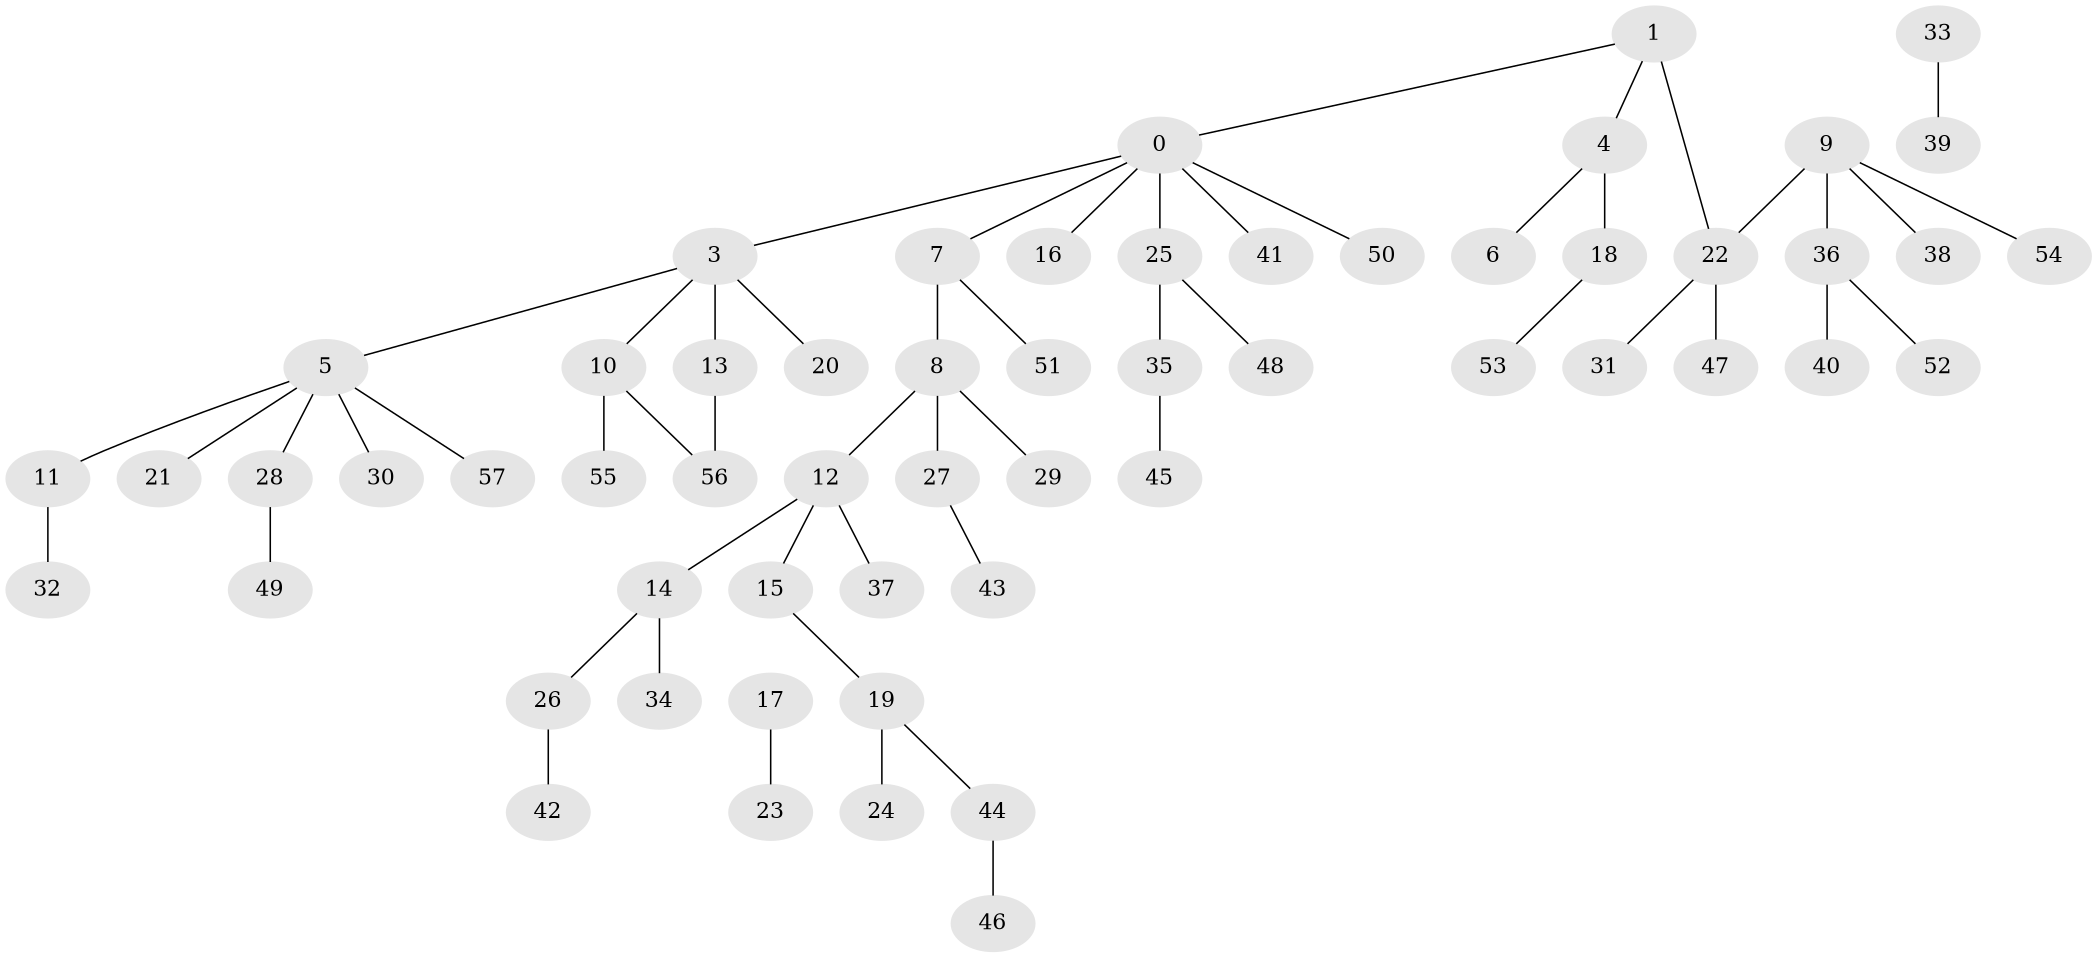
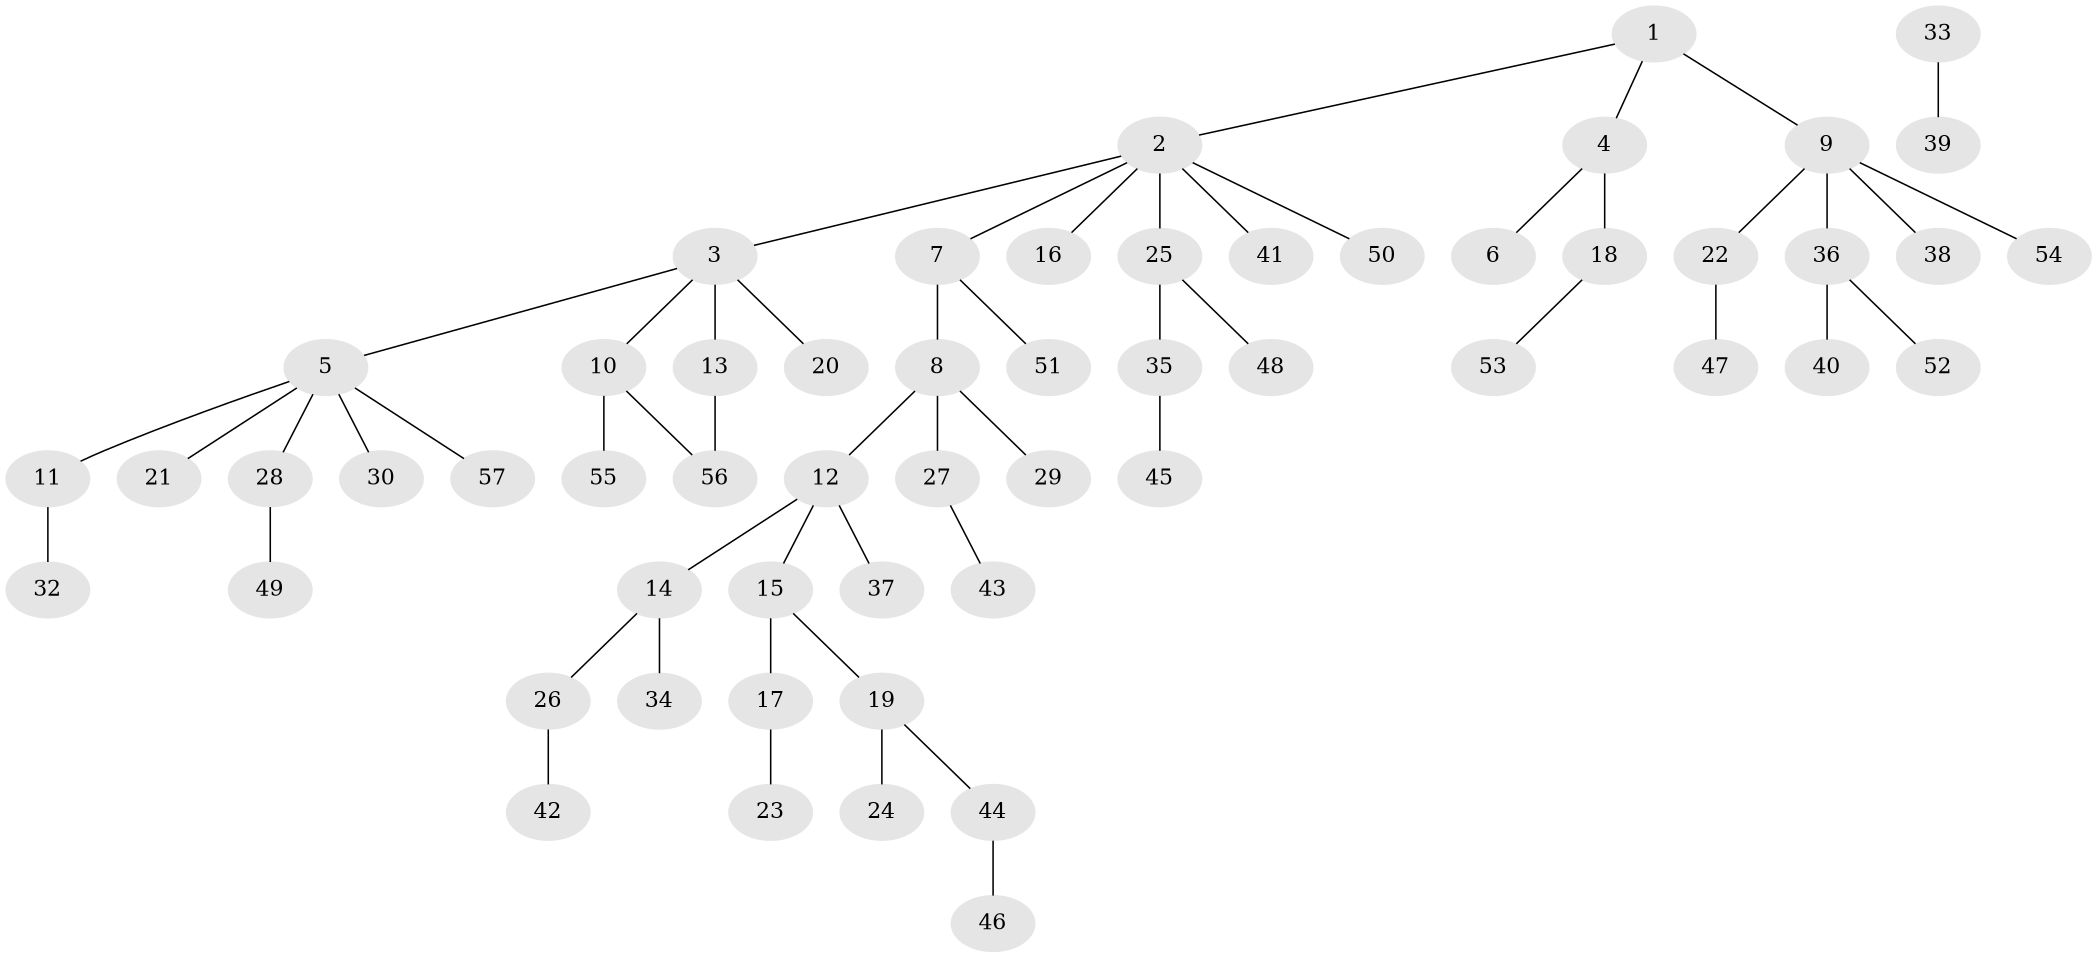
node "0": label "0" -> "2"
edge "1" -- "22": now "1" -- "9"
node "31": removed
edge "15" -- "17": added
